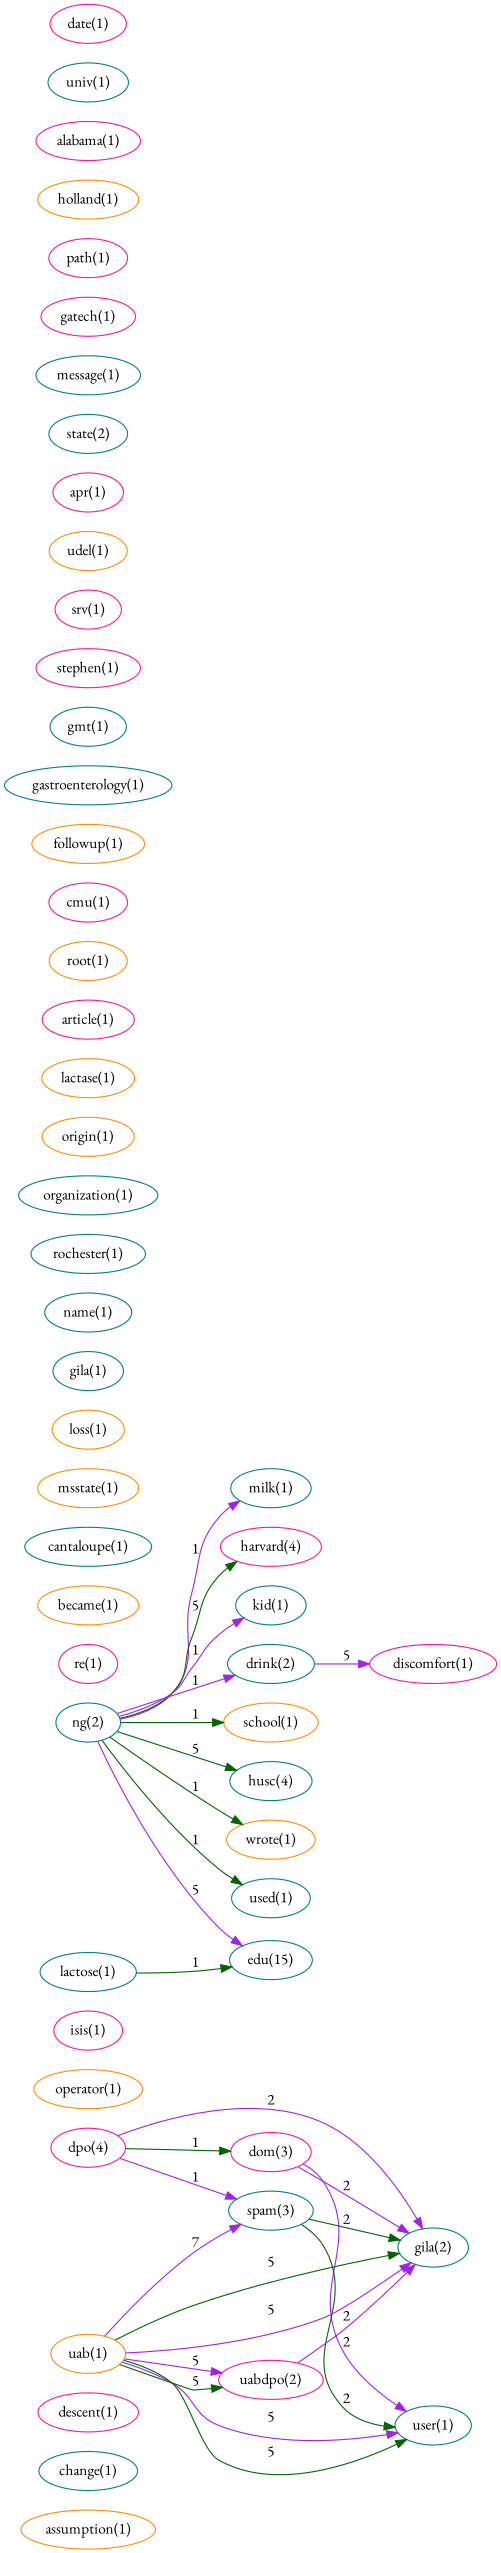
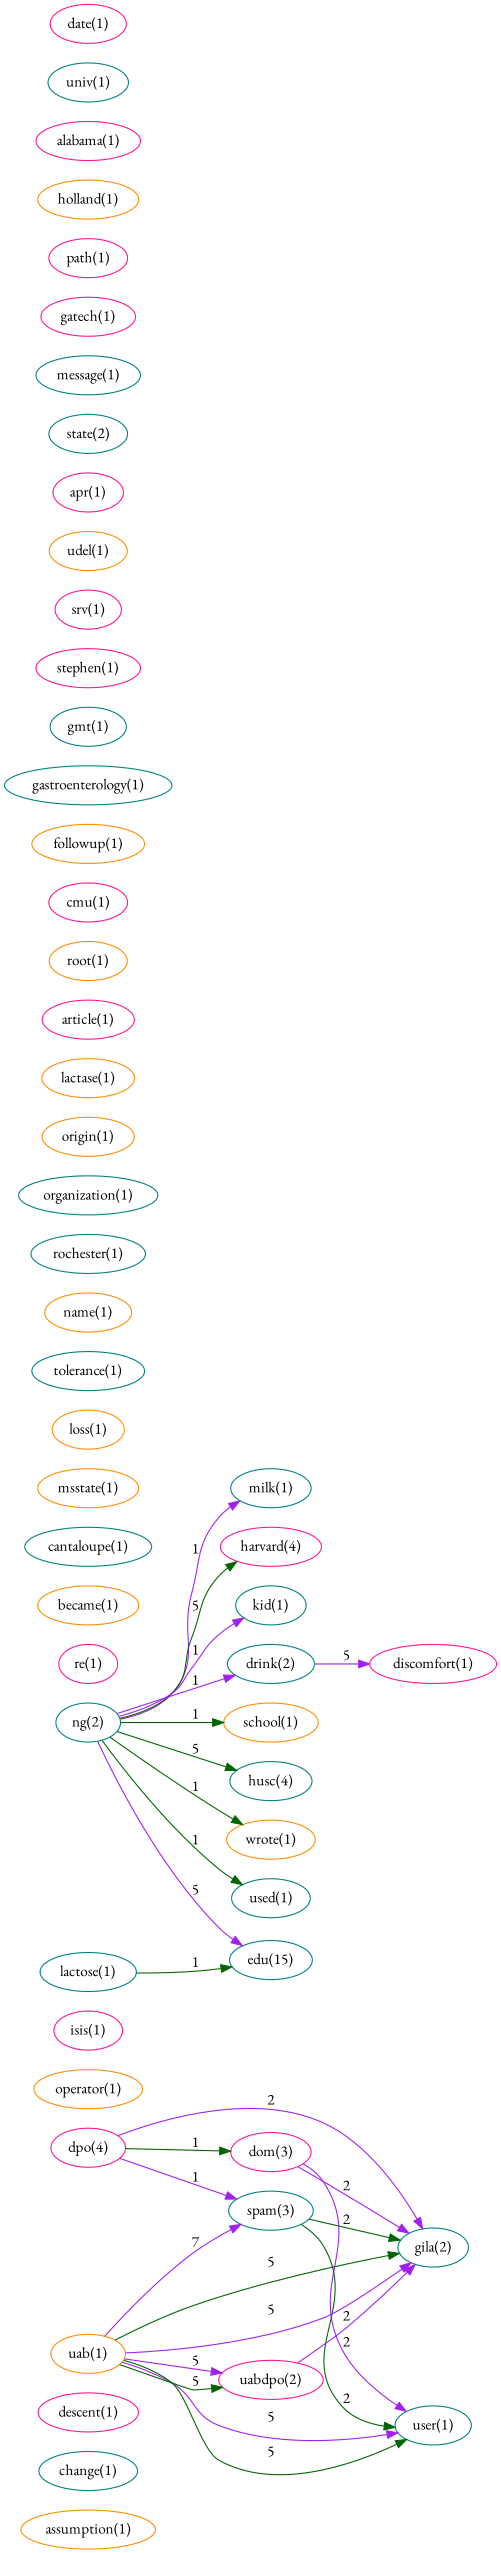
node "name(1)": color teal -> darkorange
node "gila(1)": label "gila(1)" -> "tolerance(1)"
